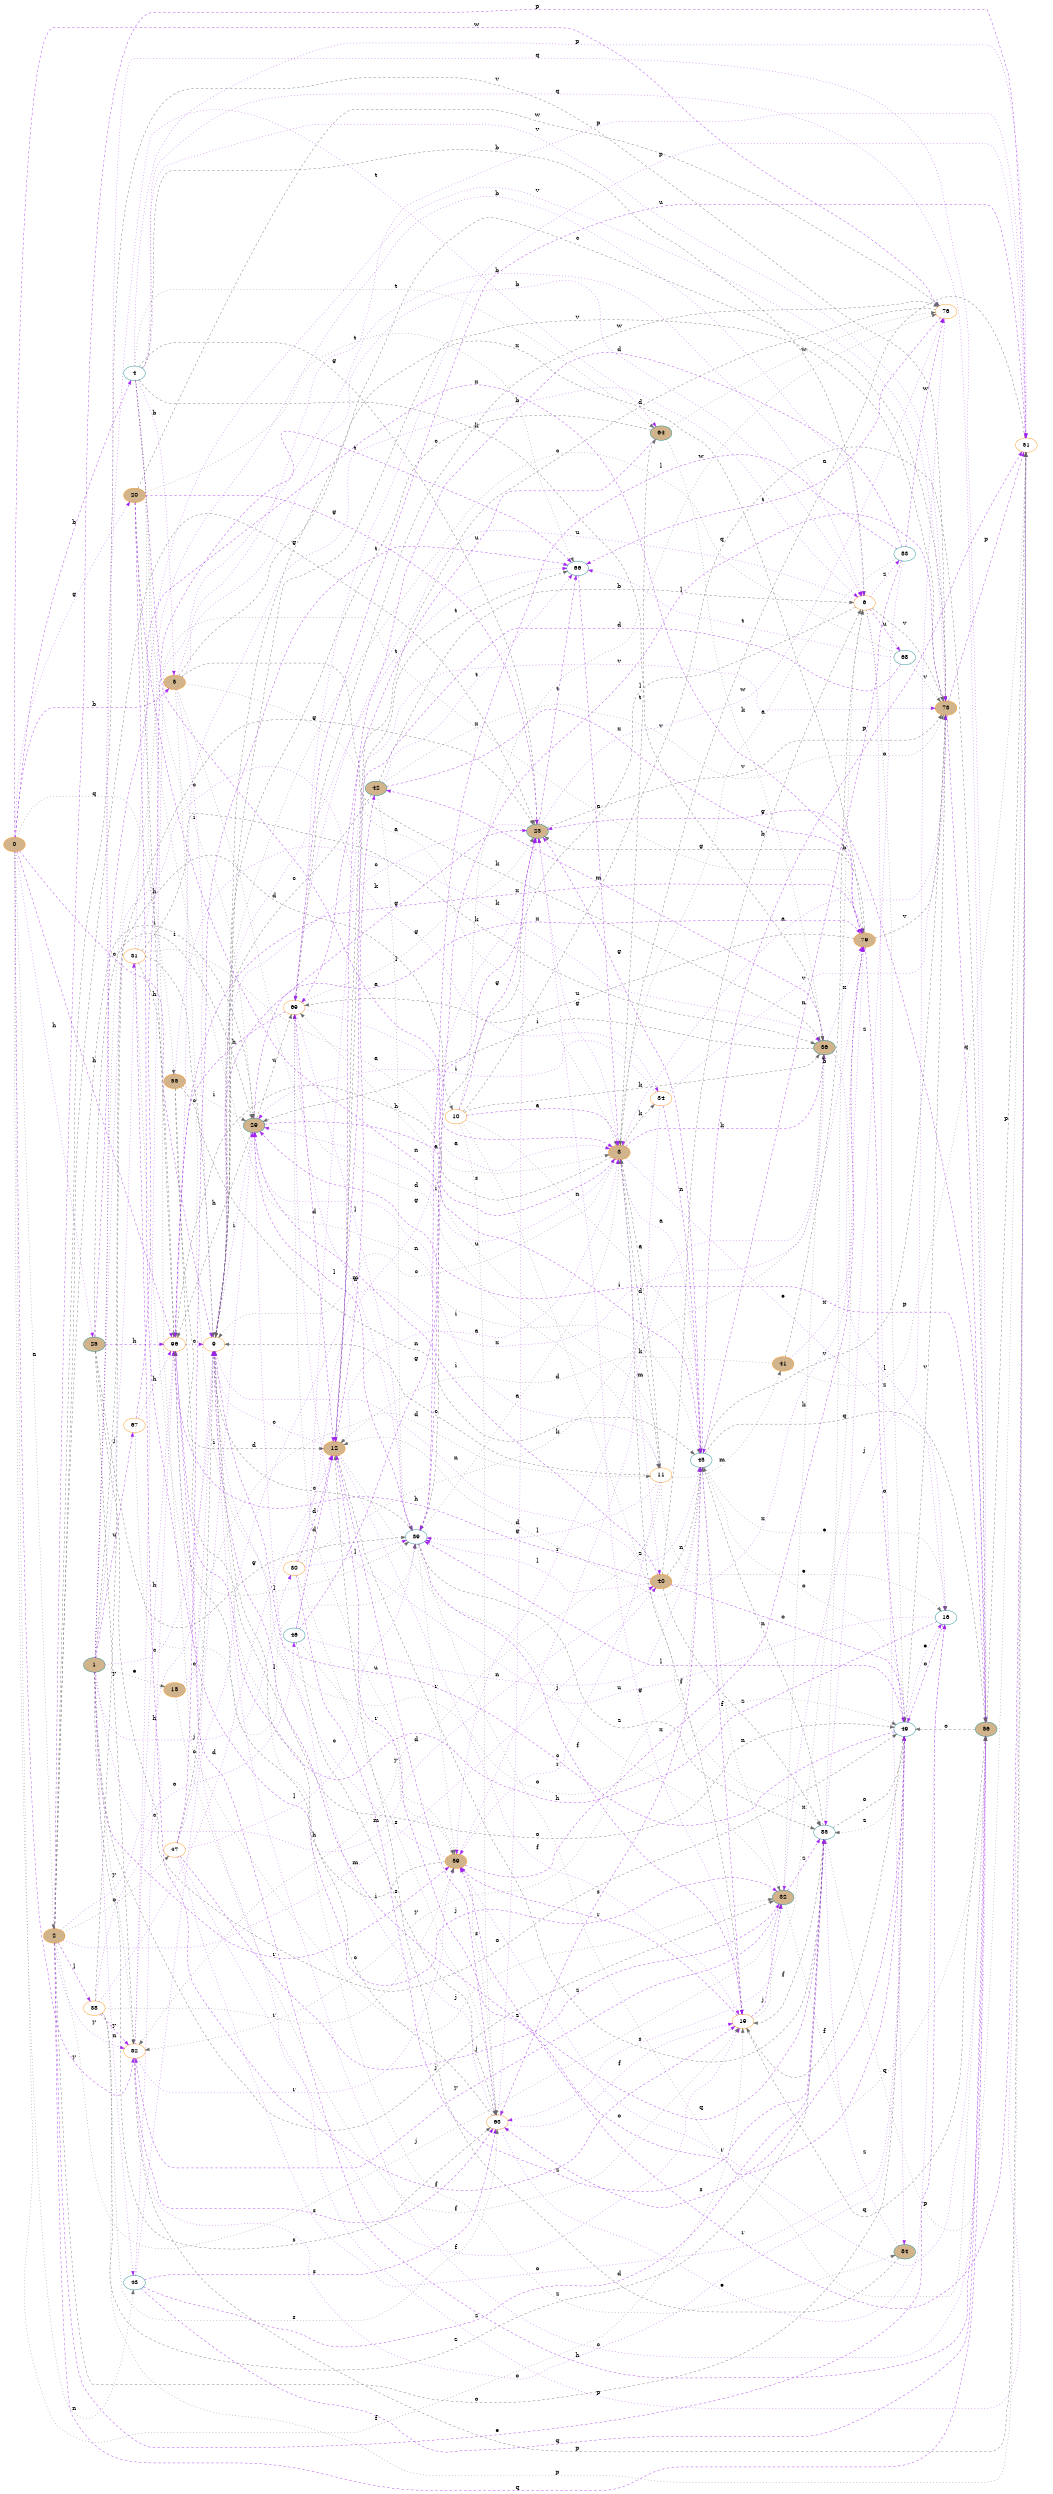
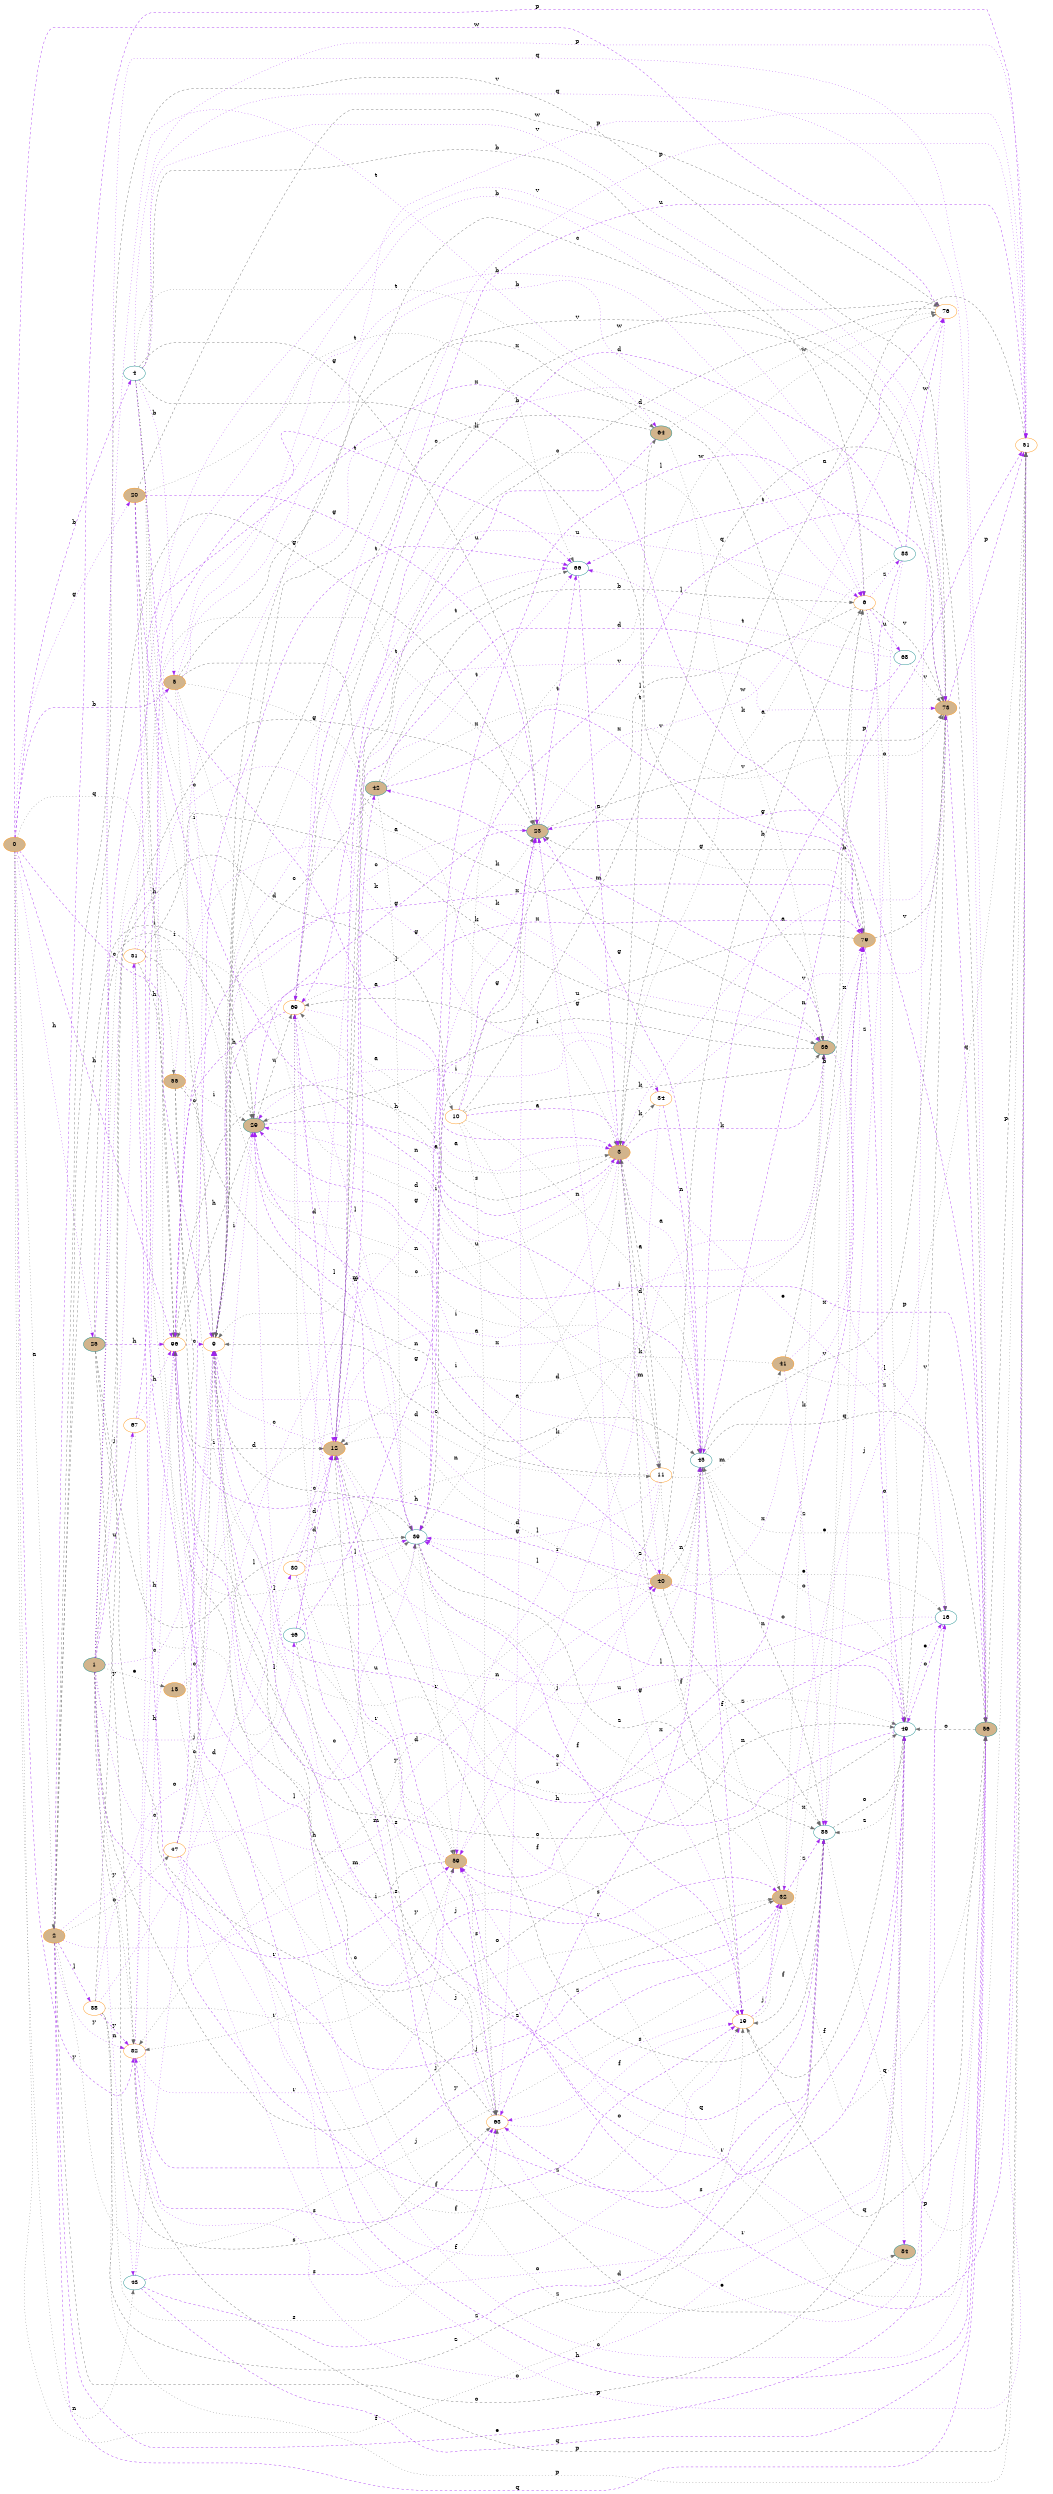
edge "25" -> "39": label "g" -> "l"
node "32": color teal -> darkorange
edge "84" -> "85": now "41" -> "85"
